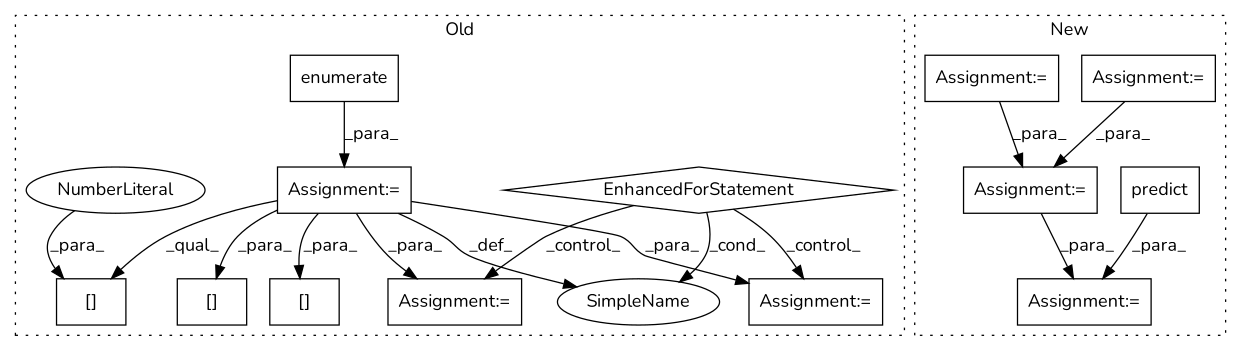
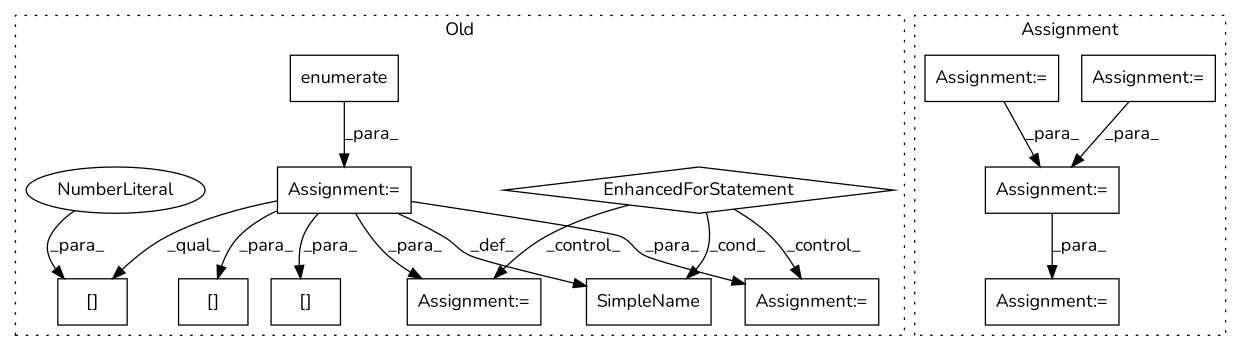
cluster "New": label "New" -> "Assignment"
node "predict": removed
node "SimpleName": shape ellipse -> box
